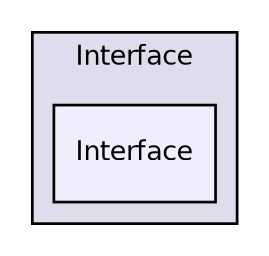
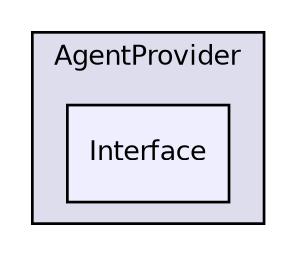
cluster "Interface": label "Interface" -> "AgentProvider"
